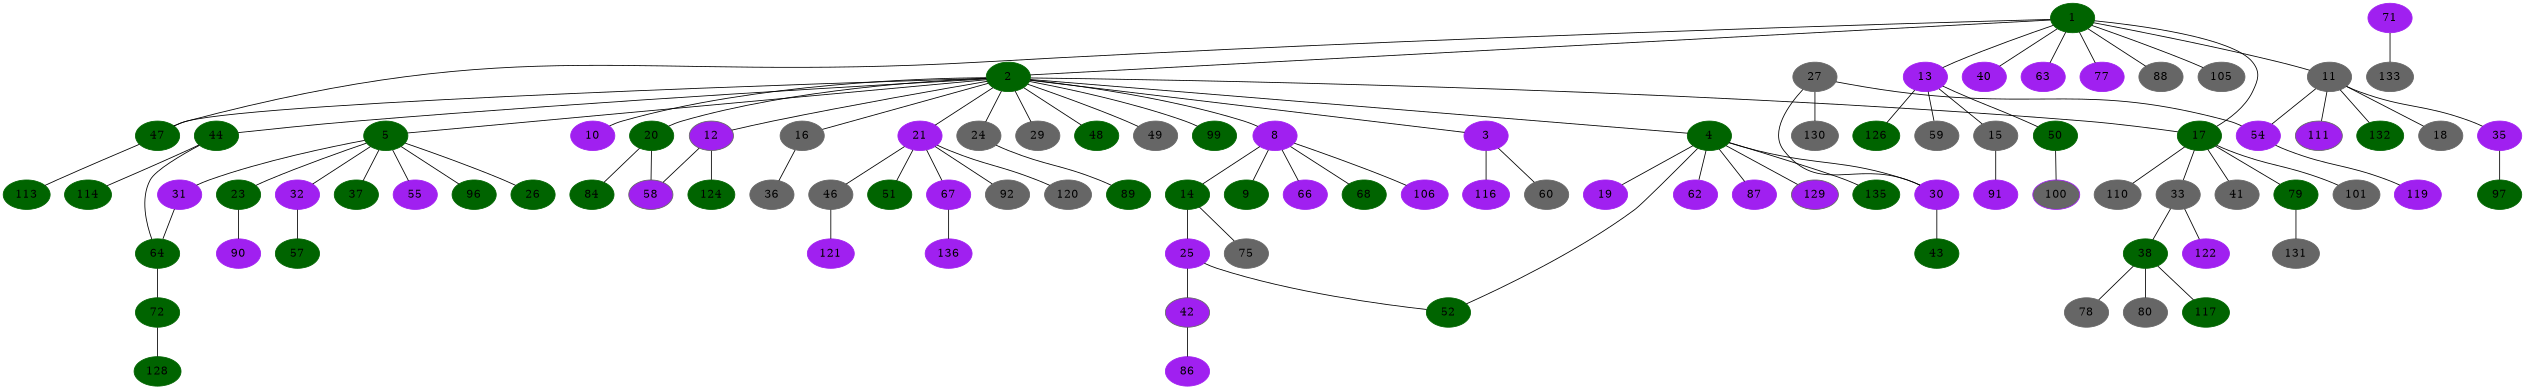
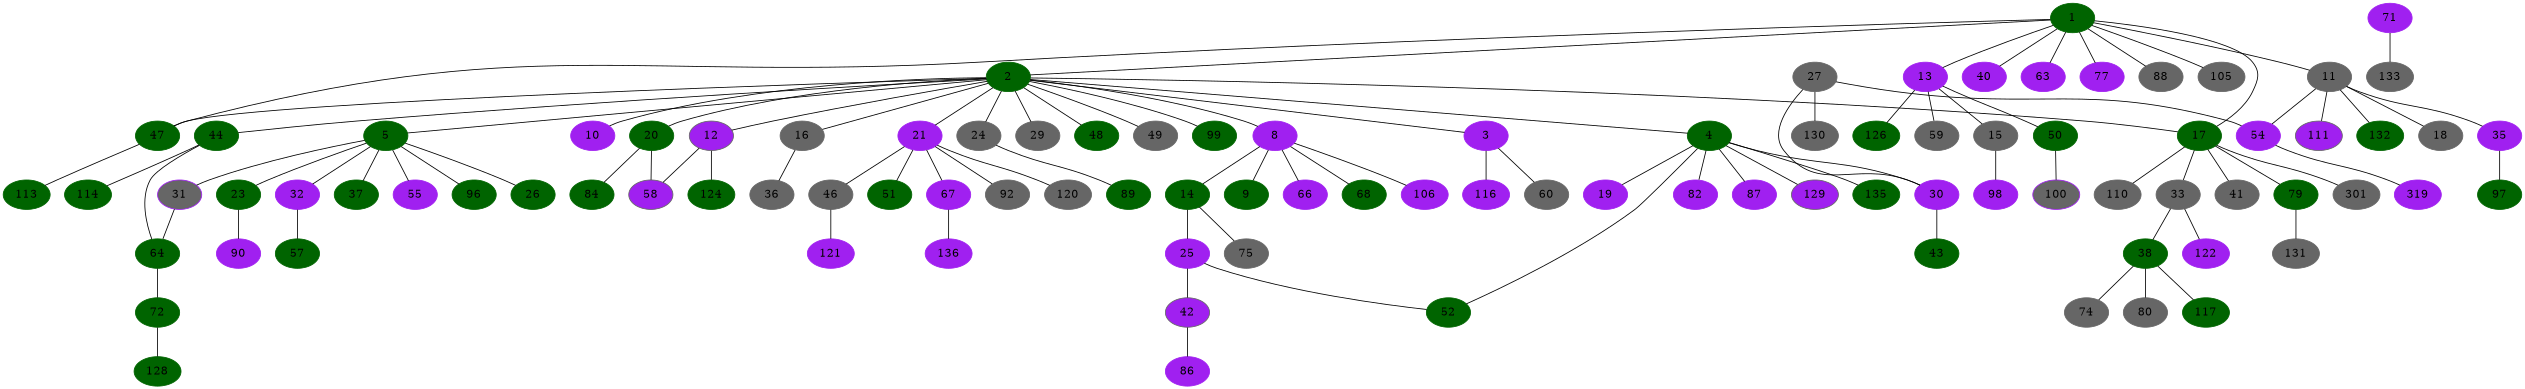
node "31": fillcolor purple -> gray40
node "62": label "62" -> "82"
node "91": label "91" -> "98"
node "101": label "101" -> "301"
node "119": label "119" -> "319"
node "78": label "78" -> "74"
